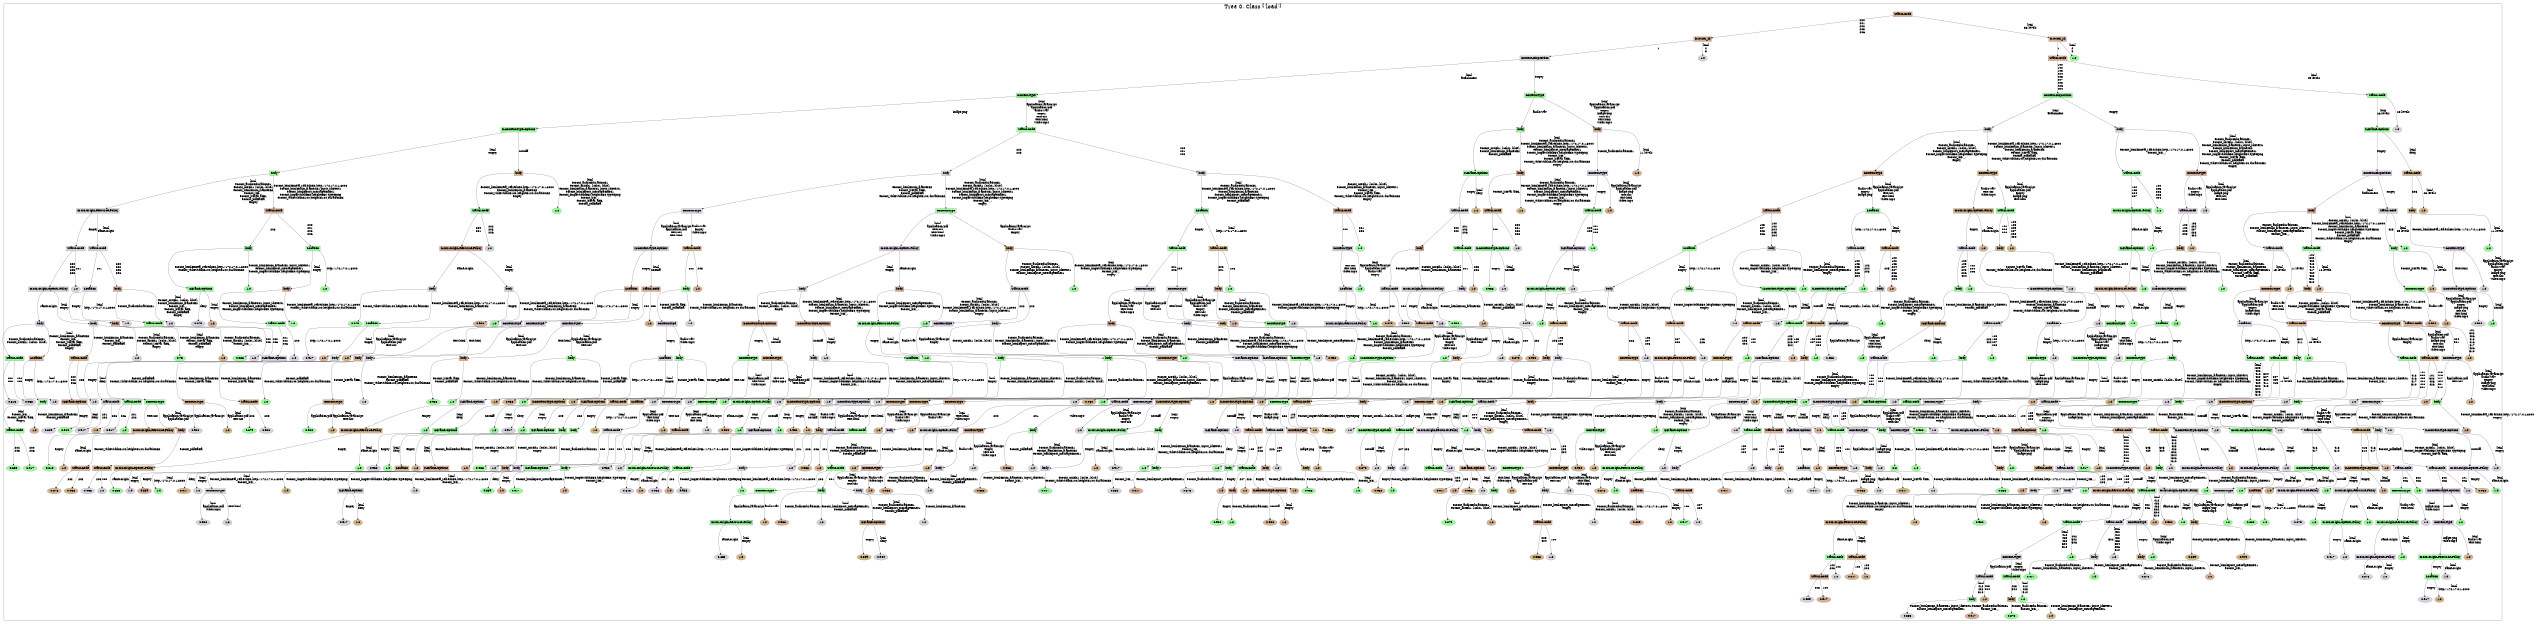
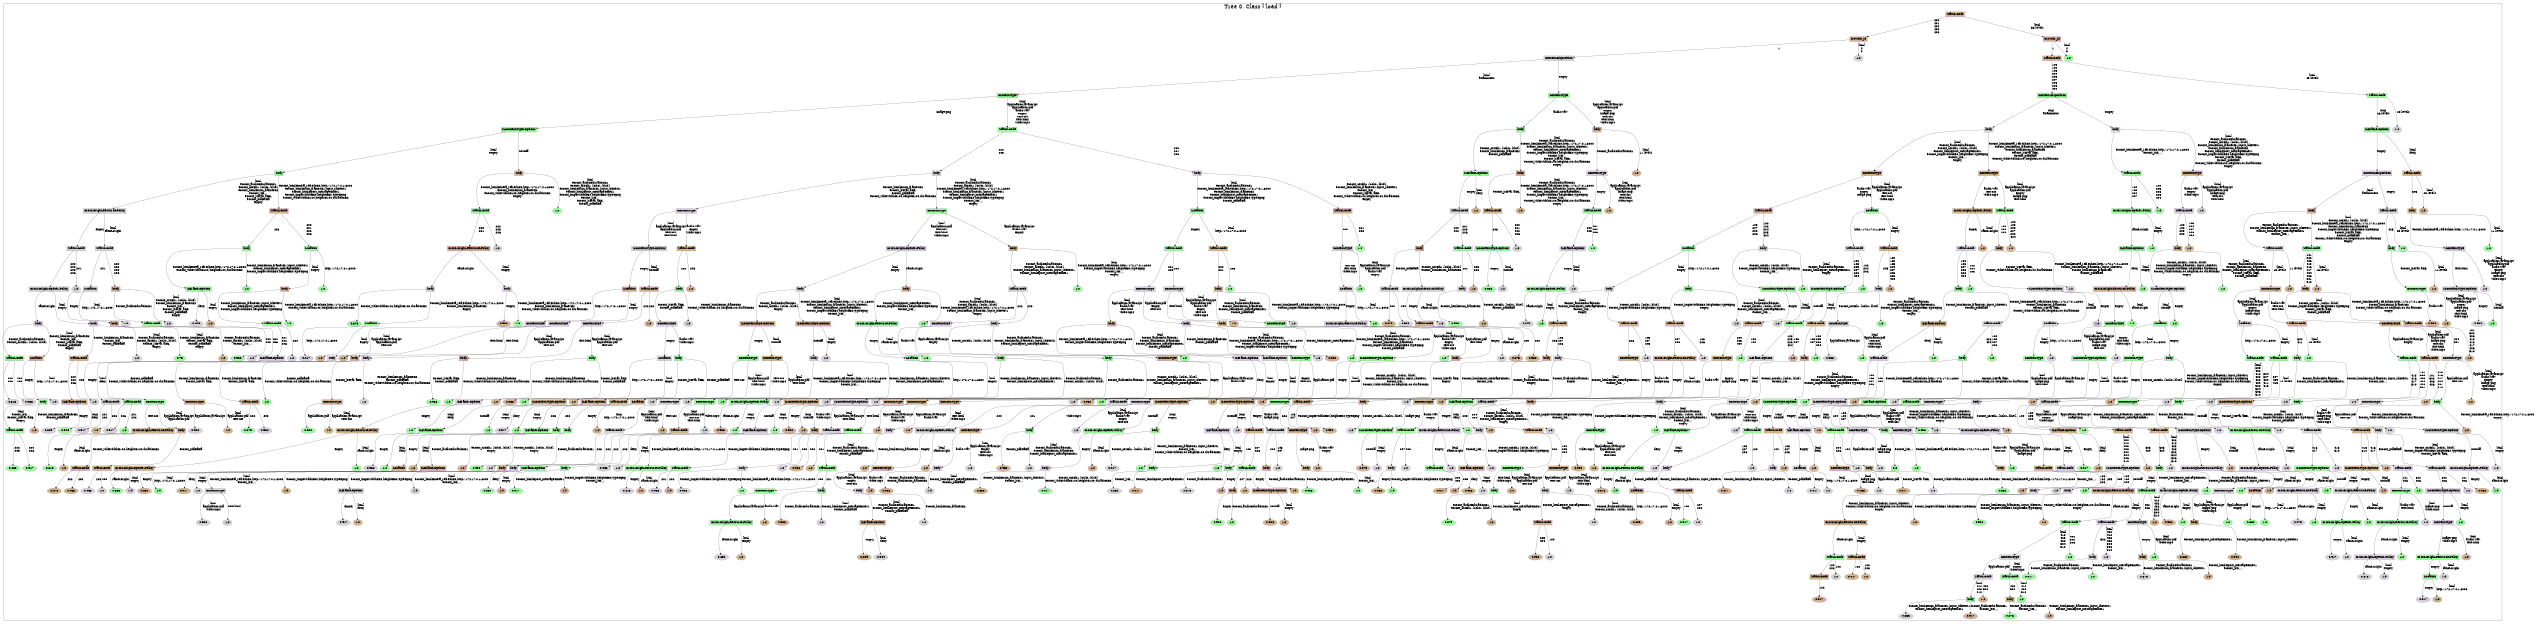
node "0.909": removed
